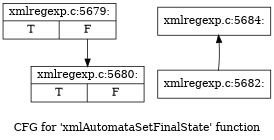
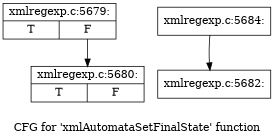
edge "xmlregexp.c:5682:" -> "xmlregexp.c:5684:": reversed
